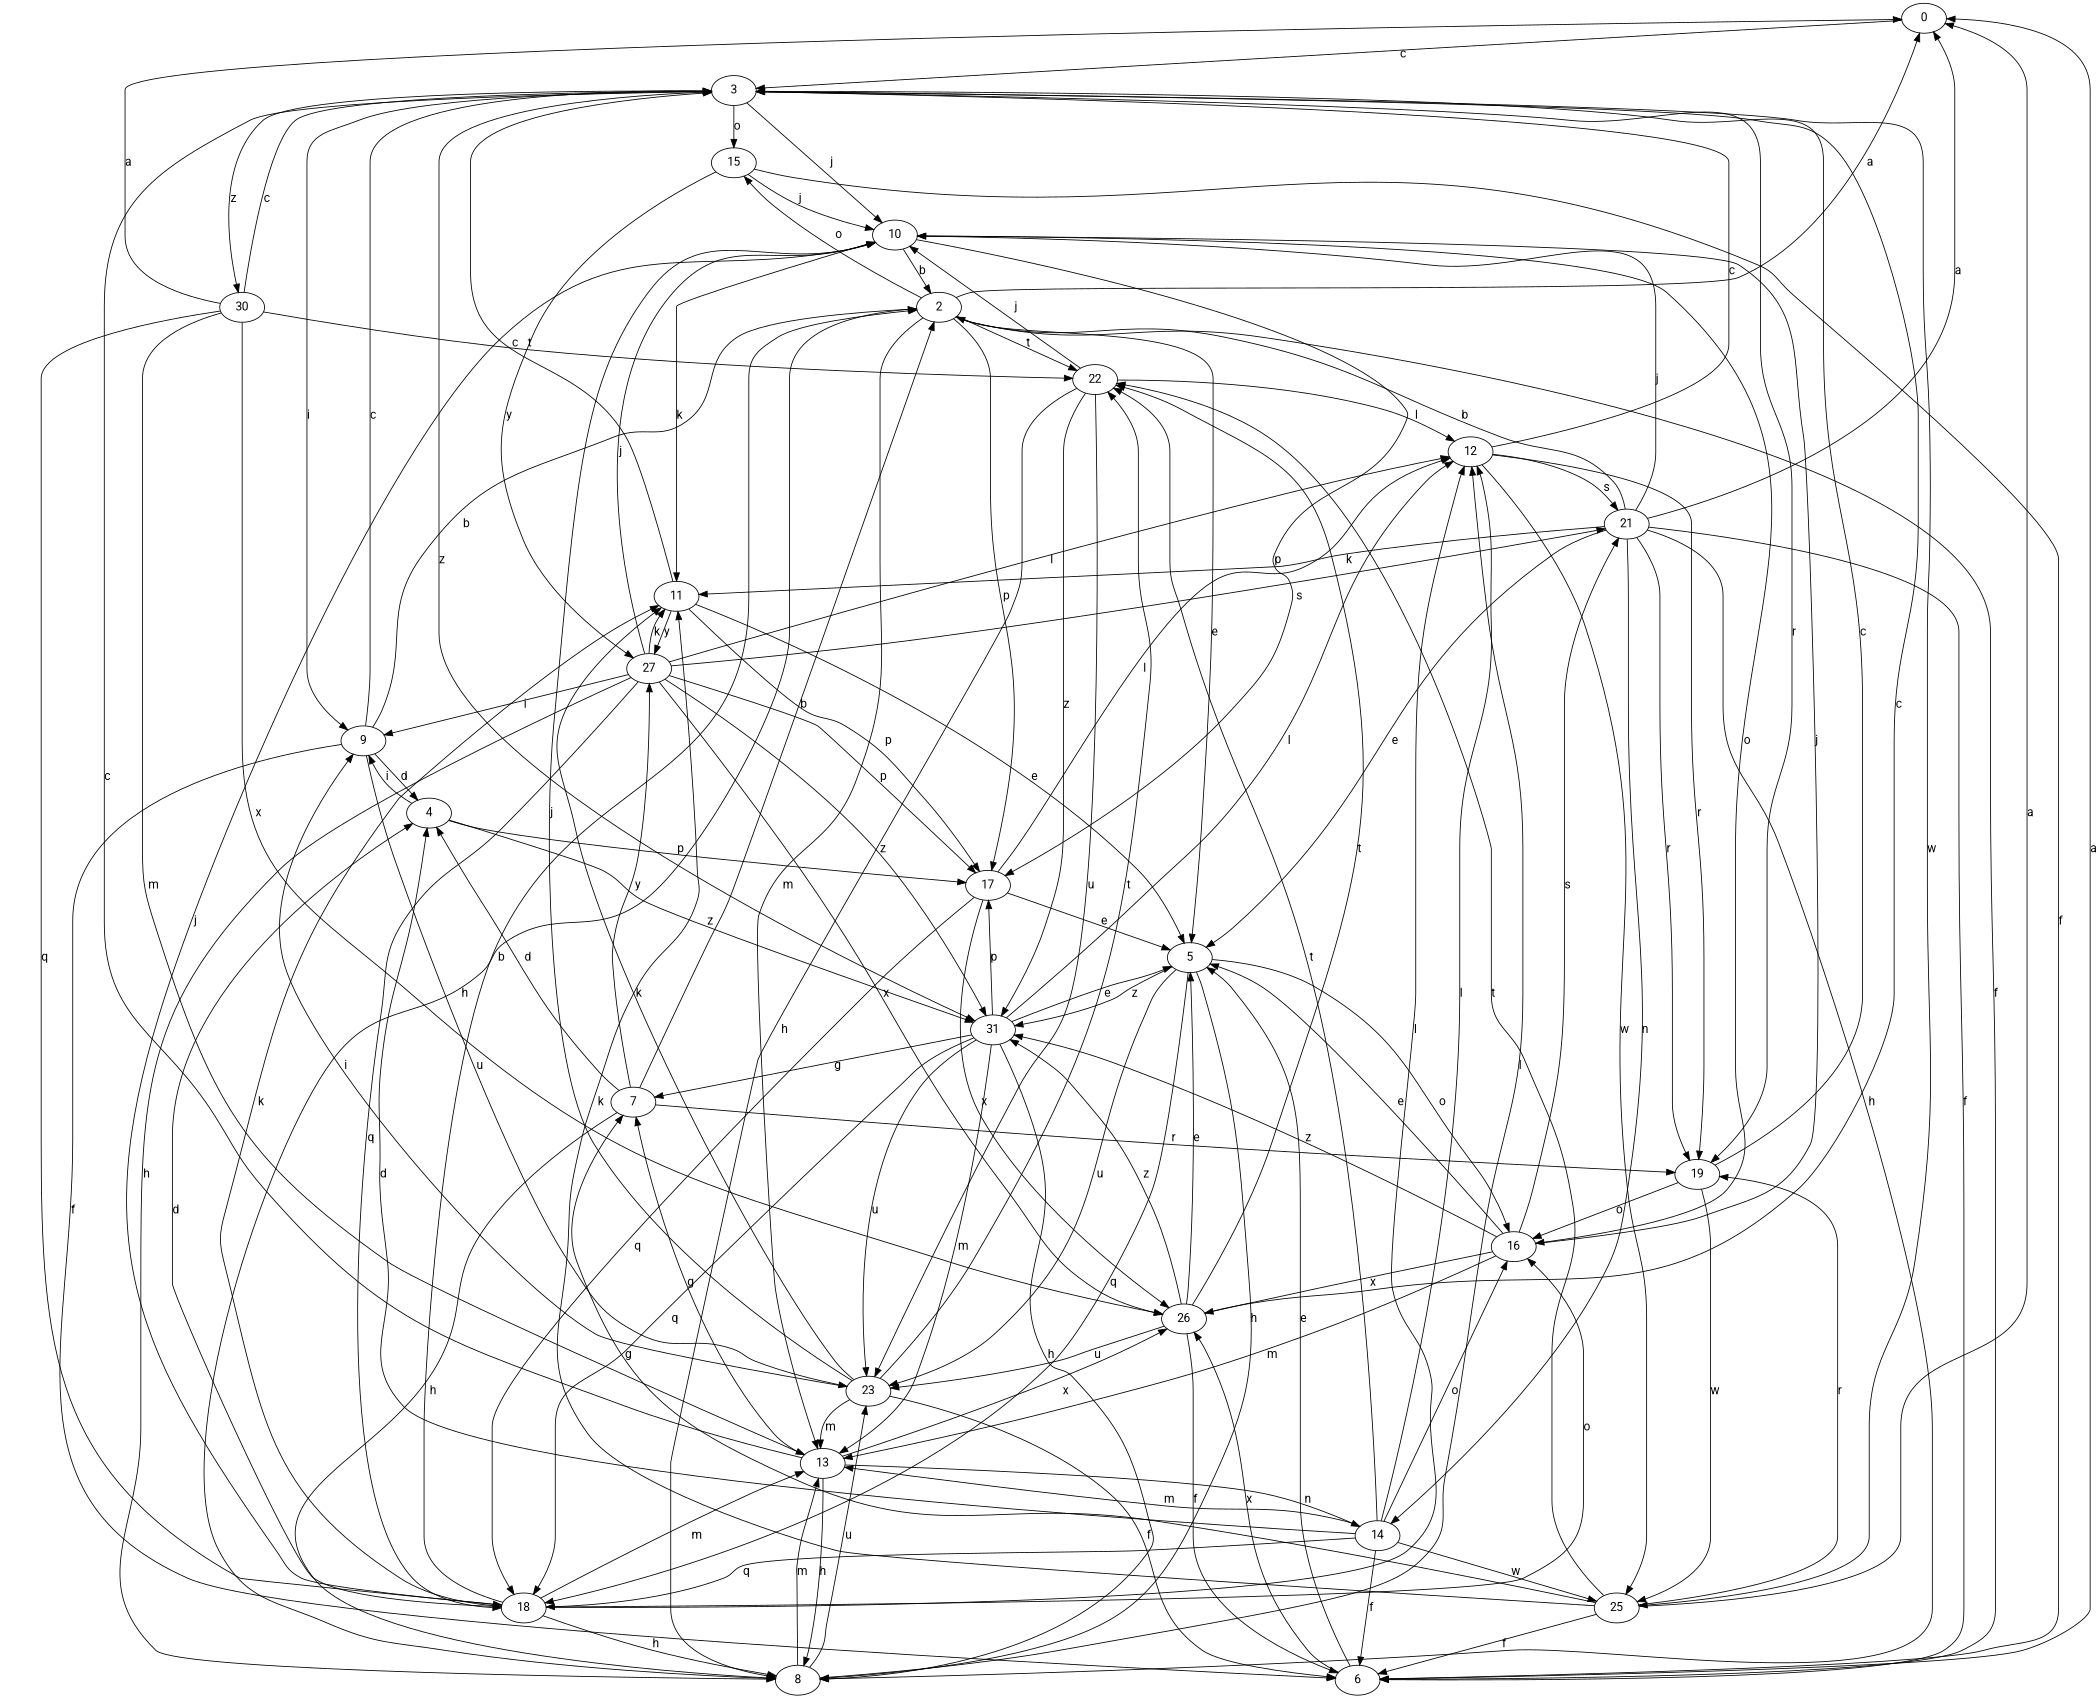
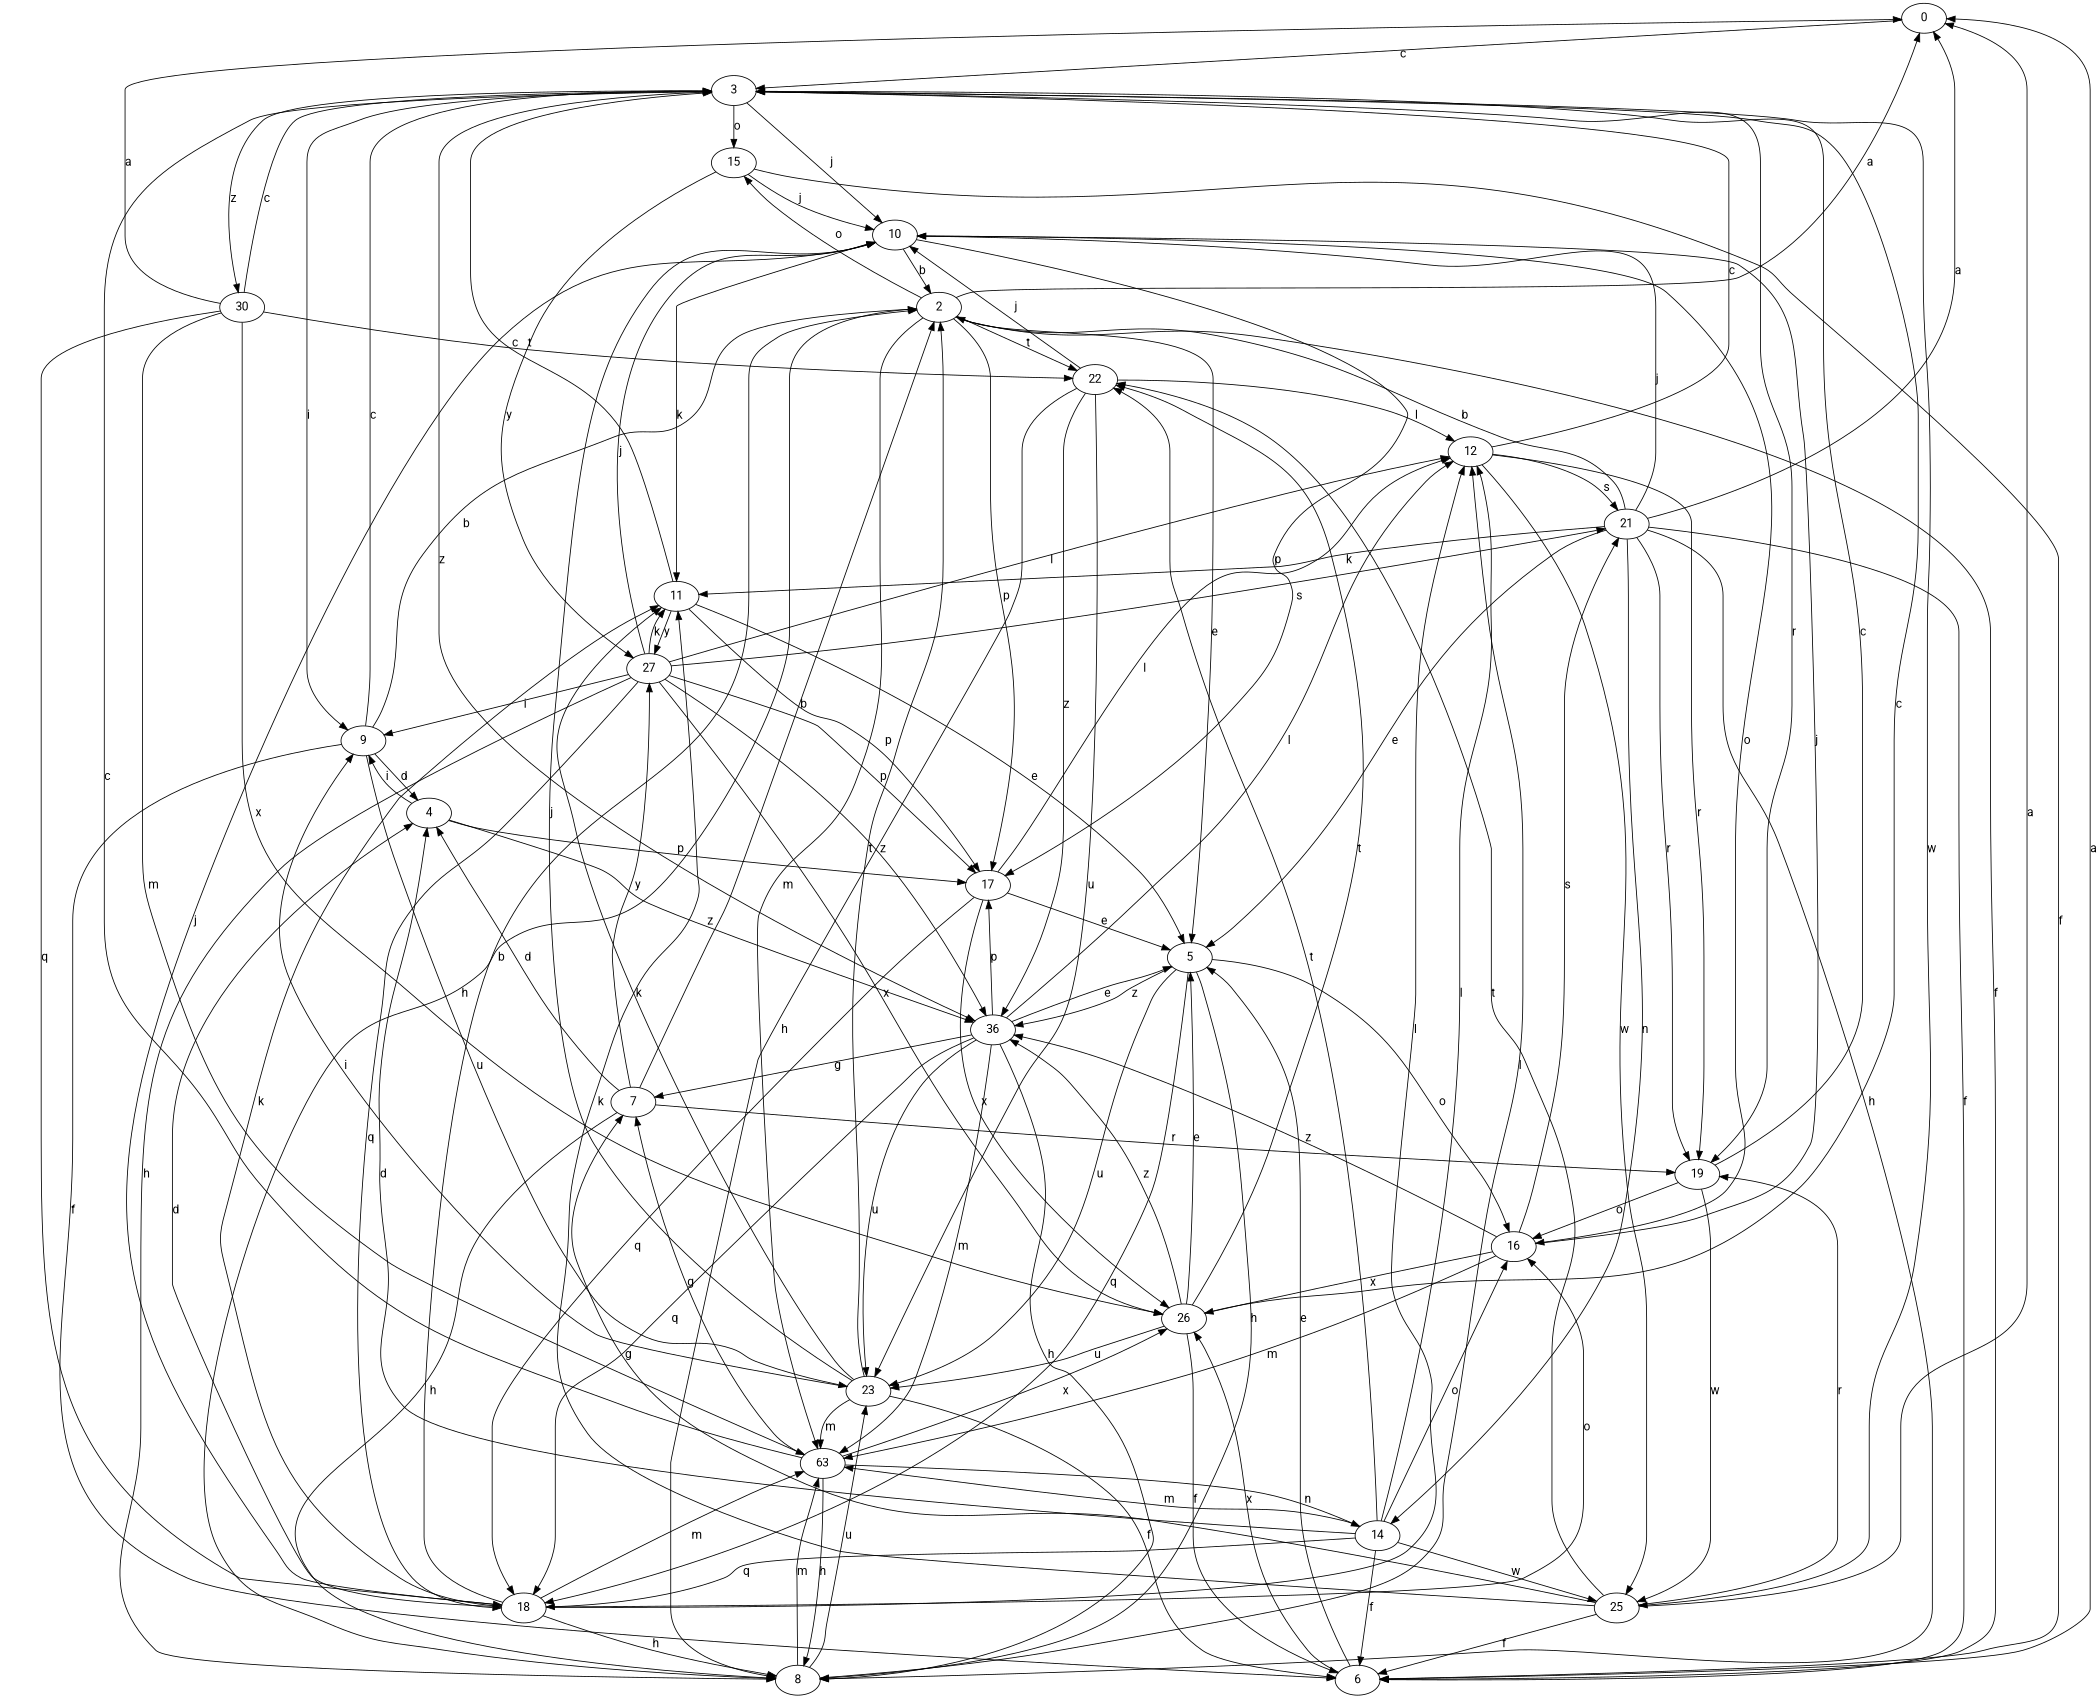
edge "23" -> "22": now "23" -> "2"
node "31": label "31" -> "36"
edge "16" -> "5": removed, label "e"
node "13": label "13" -> "63"
